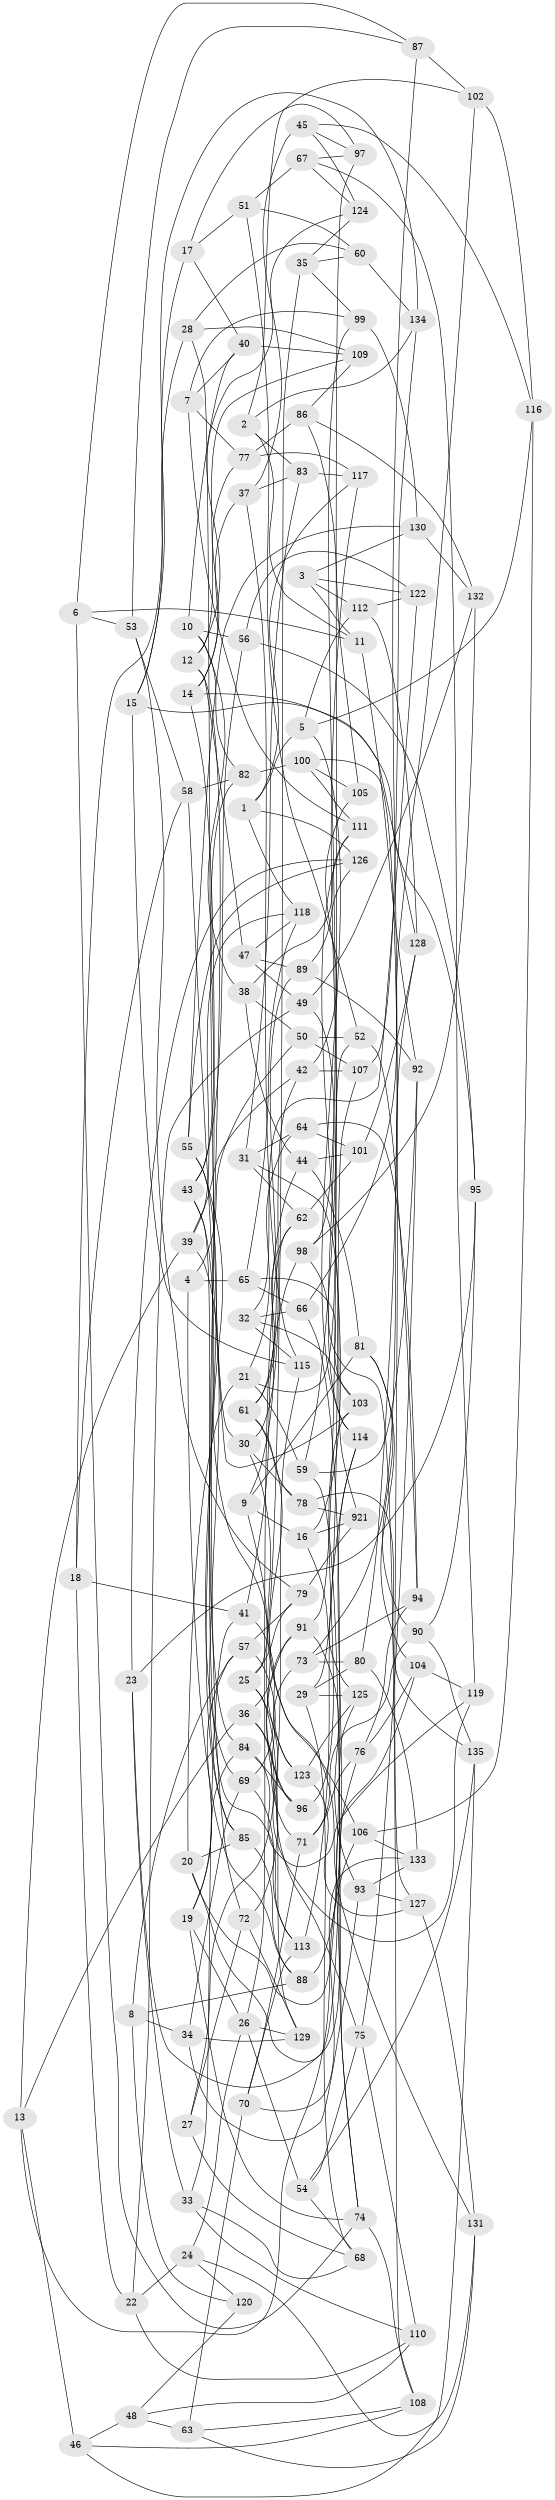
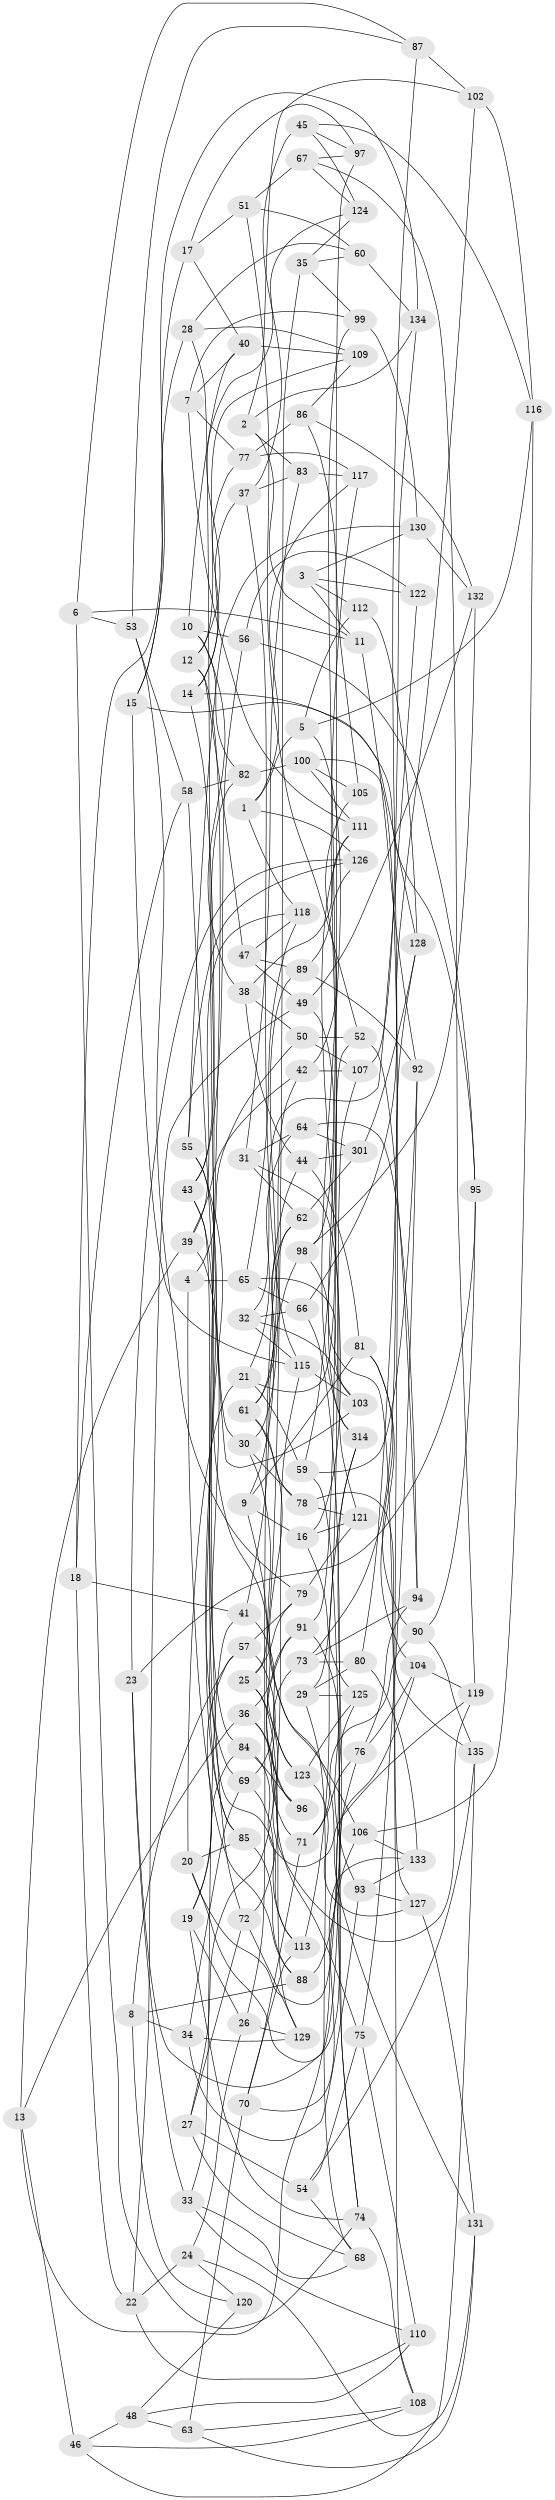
edge "122" -- "112": removed
node "101": label "101" -> "301"
node "114": label "114" -> "314"
node "921": label "921" -> "121"
edge "103" -- "96": now "103" -- "115"
edge "26" -- "54": now "27" -- "54"
